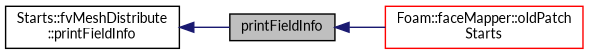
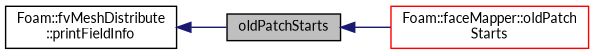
node "Starts::fvMeshDistribute ::printFieldInfo": label "Starts::fvMeshDistribute ::printFieldInfo" -> "Foam::fvMeshDistribute ::printFieldInfo"
node "printFieldInfo": label "printFieldInfo" -> "oldPatchStarts"
